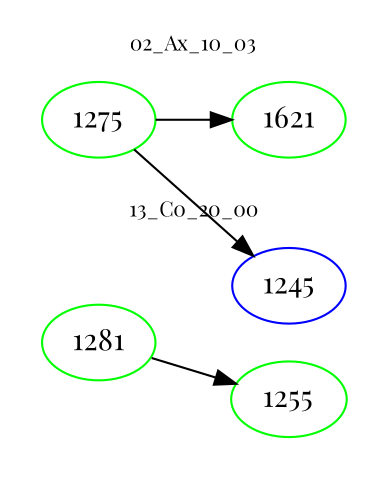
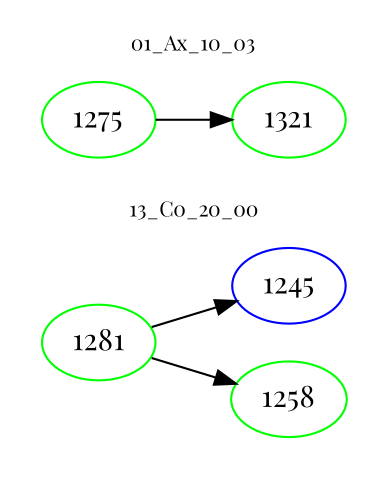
cluster "02_Ax_10_03": label "02_Ax_10_03" -> "01_Ax_10_03"
node "1621": label "1621" -> "1321"
edge "1275" -> "1245": now "1281" -> "1245"
node "1255": label "1255" -> "1258"
